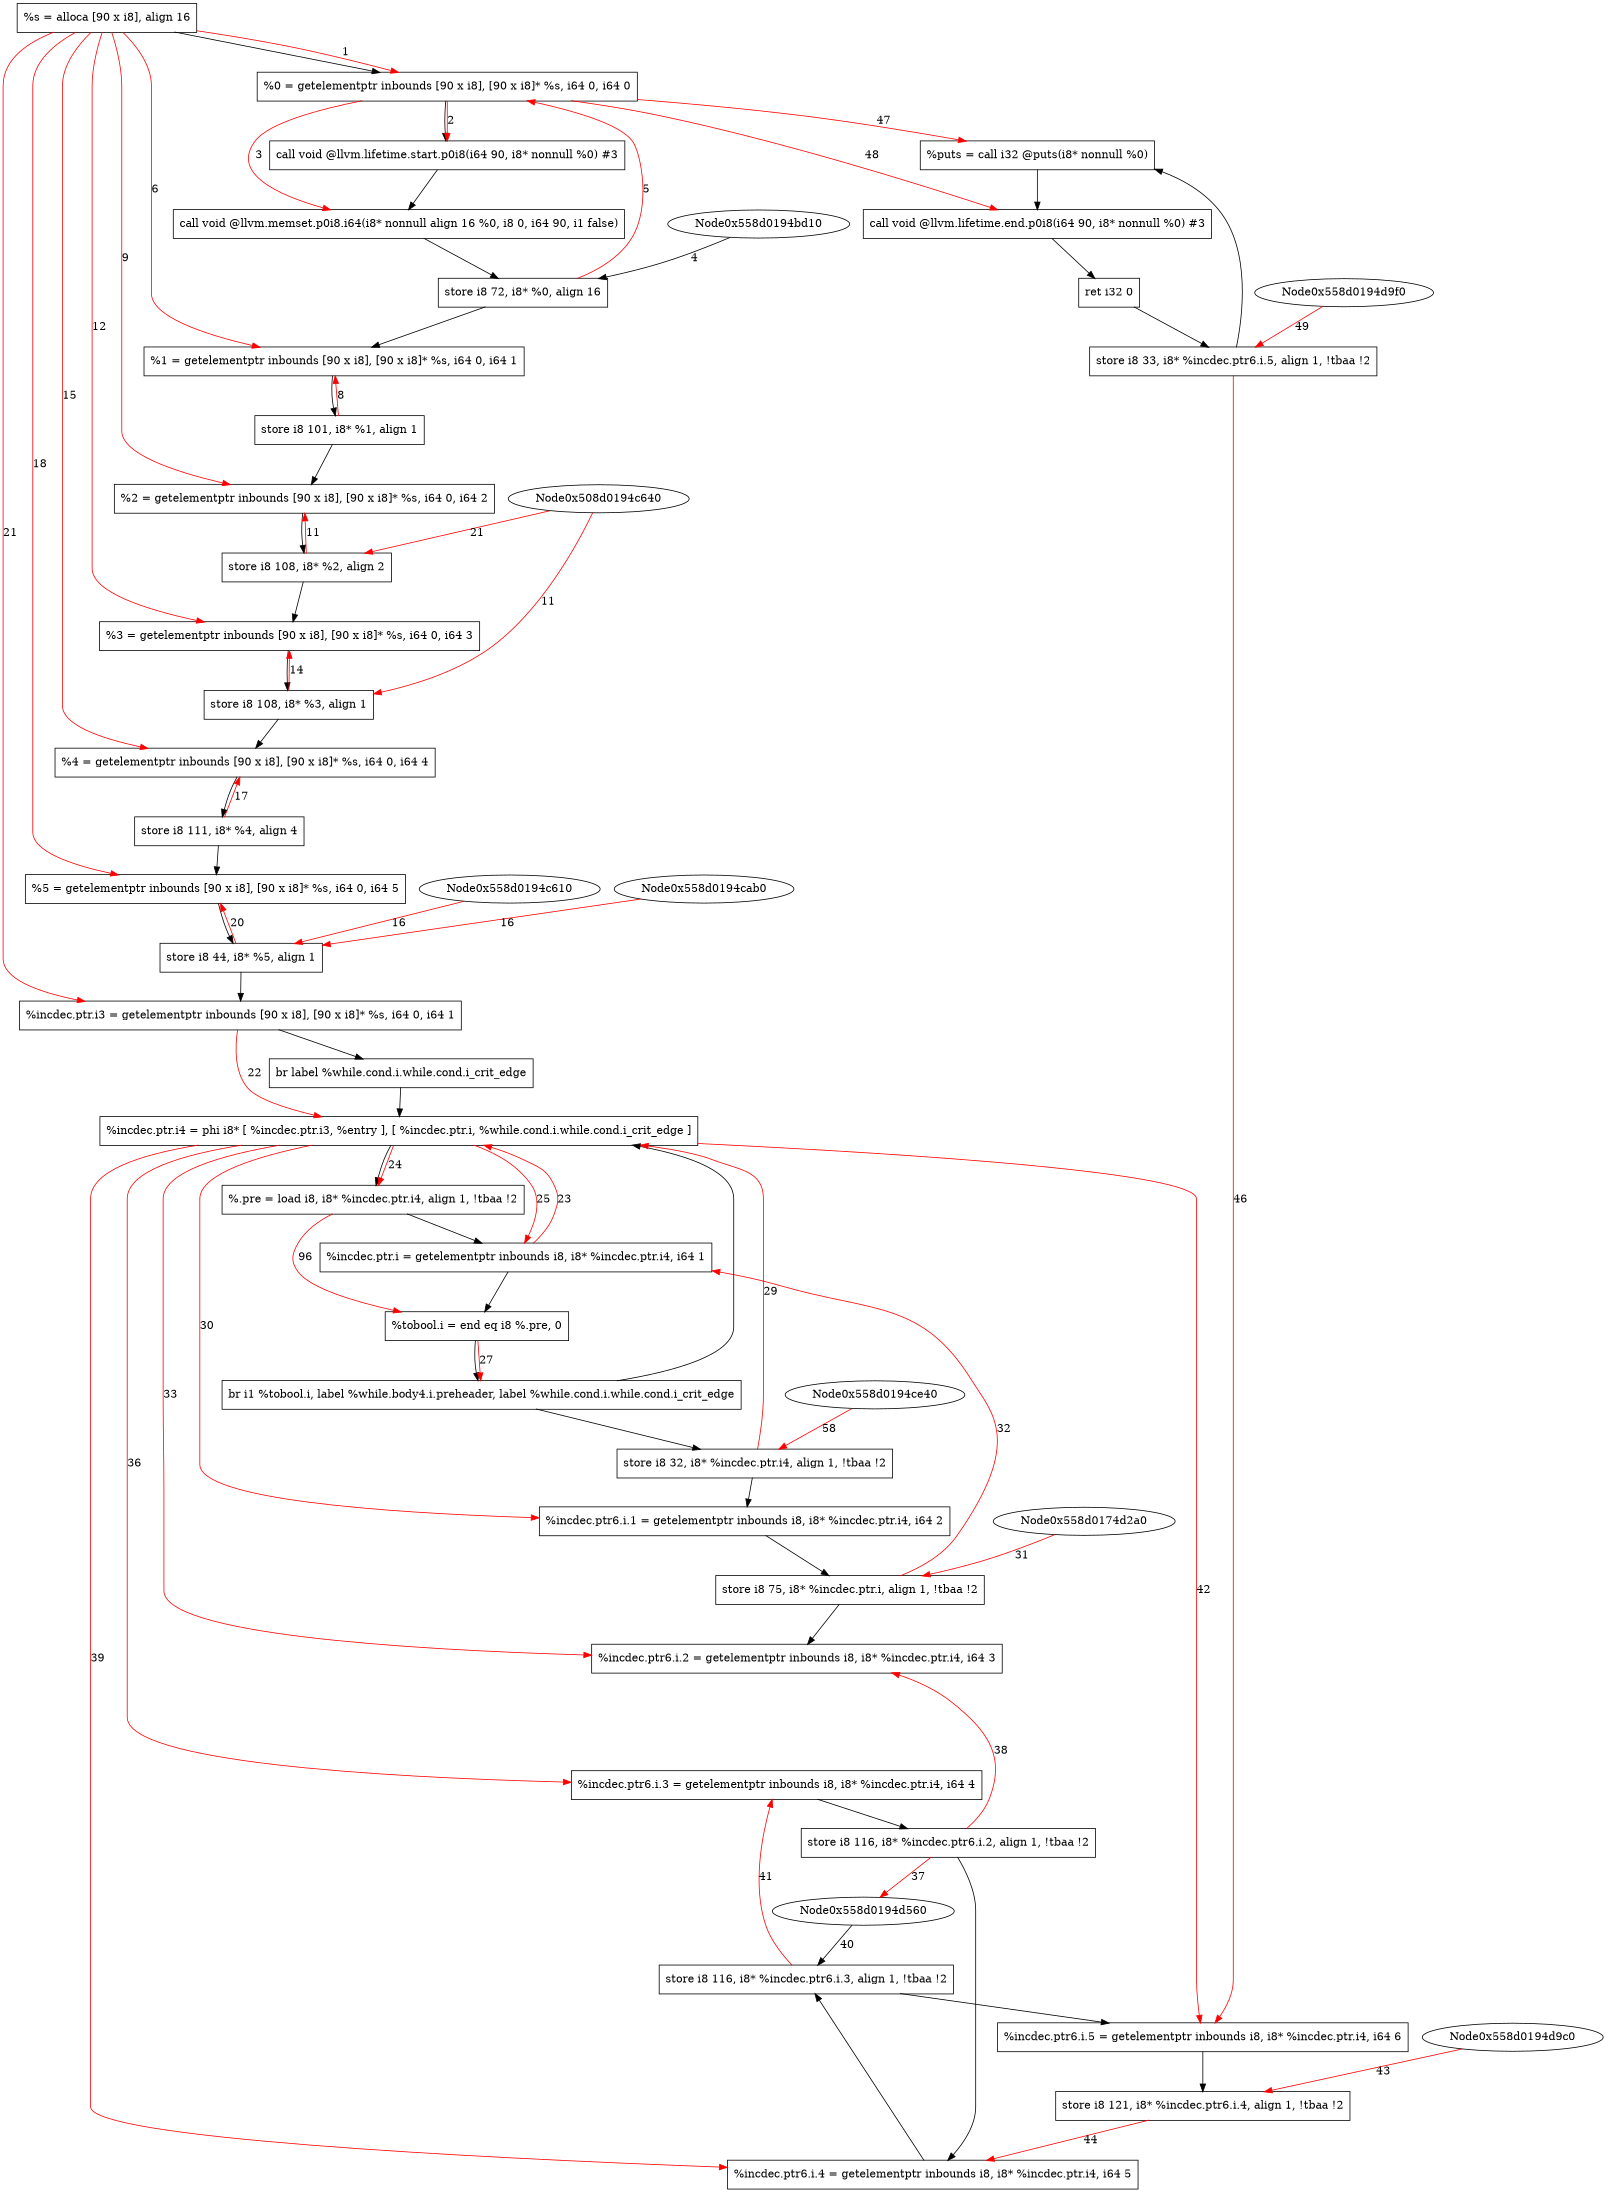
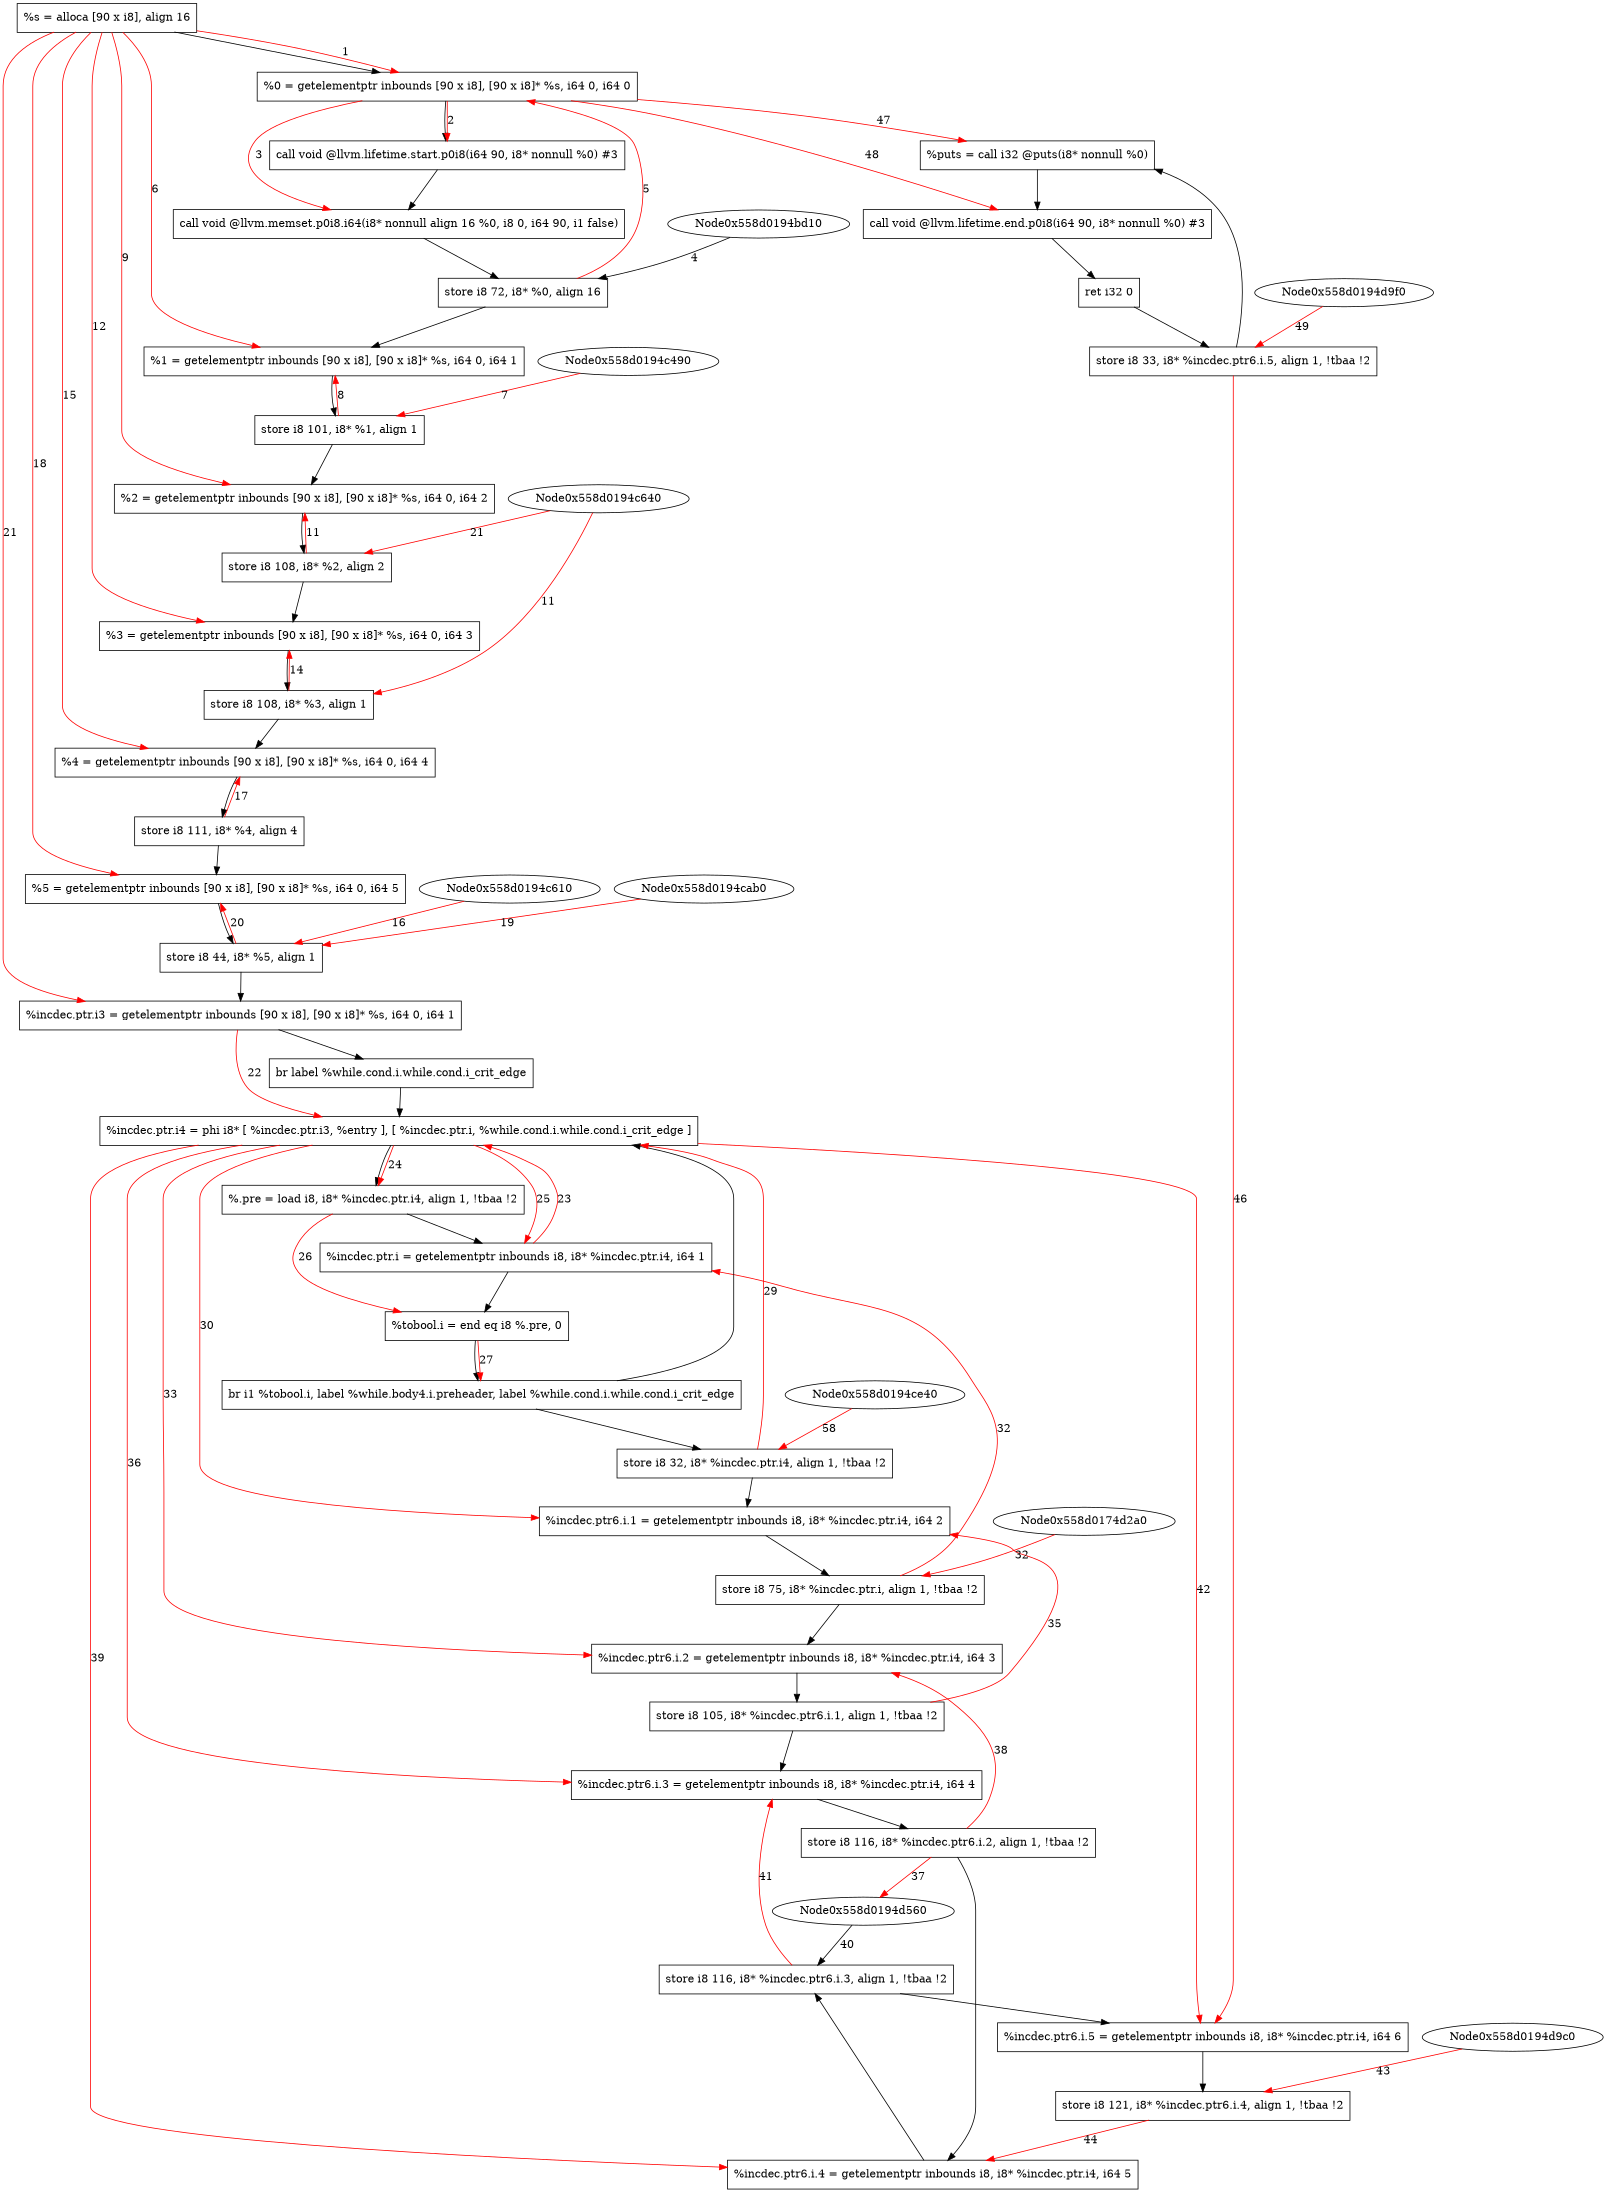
node "Node0x558d0194c490": added
node "Node0x508d0194c640": label "Node0x508d0194c640" -> "Node0x558d0194c640"
edge "Node0x558d0194cab0" -> "store i8 44, i8* %5, align 1": label "16" -> "19"
edge "%.pre = load i8, i8* %incdec.ptr.i4, align 1, !tbaa !2" -> "%tobool.i = end eq i8 %.pre, 0": label "96" -> "26"
edge "Node0x558d0174d2a0" -> "store i8 75, i8* %incdec.ptr.i, align 1, !tbaa !2": label "31" -> "32"
node "store i8 105, i8* %incdec.ptr6.i.1, align 1, !tbaa !2": added
